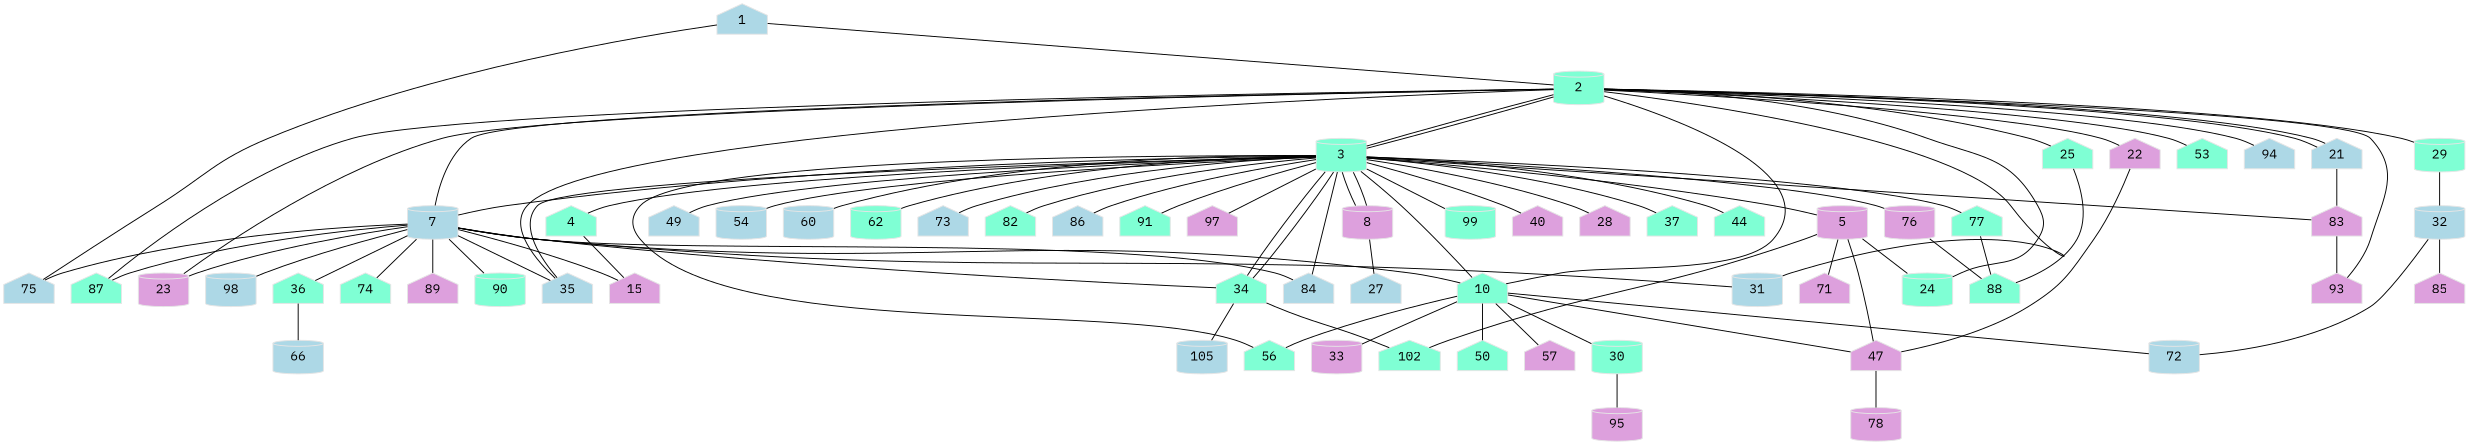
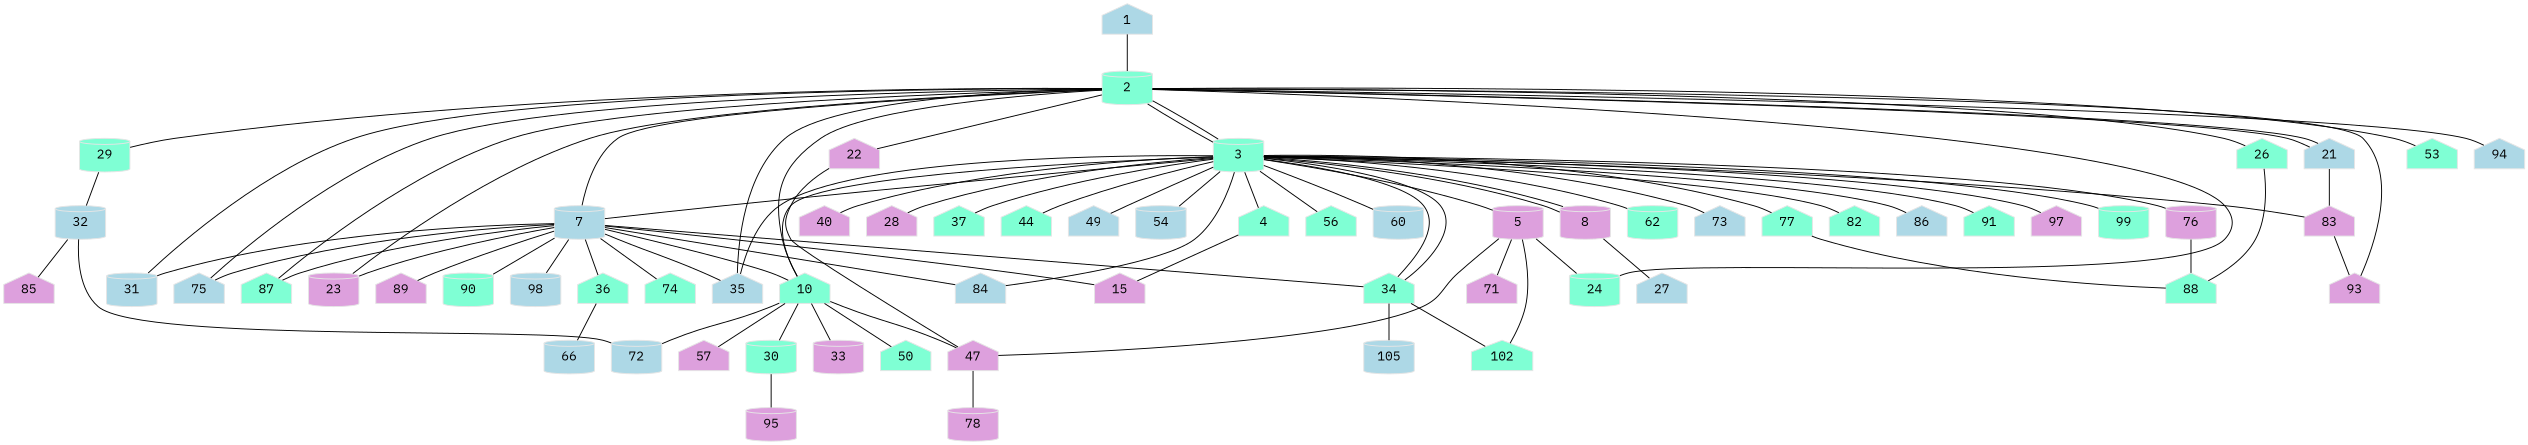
edge "1" -- "75": now "2" -- "75"
node "25": label "25" -> "26"
edge "10" -- "56": removed
